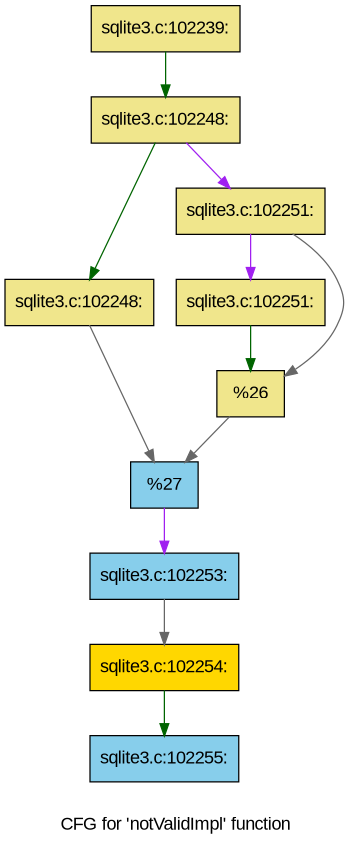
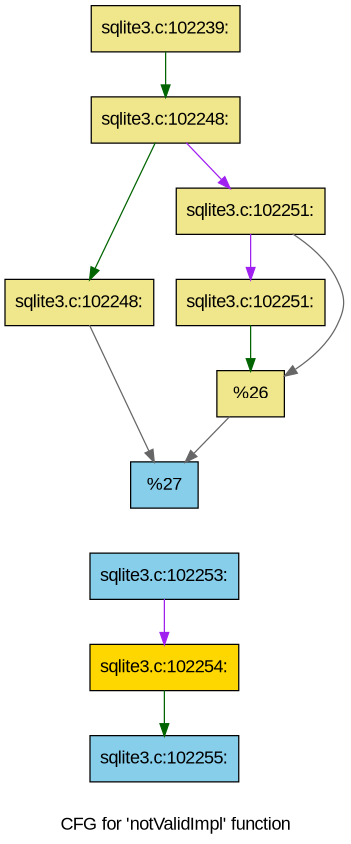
edge "%27" -> "sqlite3.c:102253:": removed
edge "sqlite3.c:102253:" -> "sqlite3.c:102254:": color gray40 -> purple
